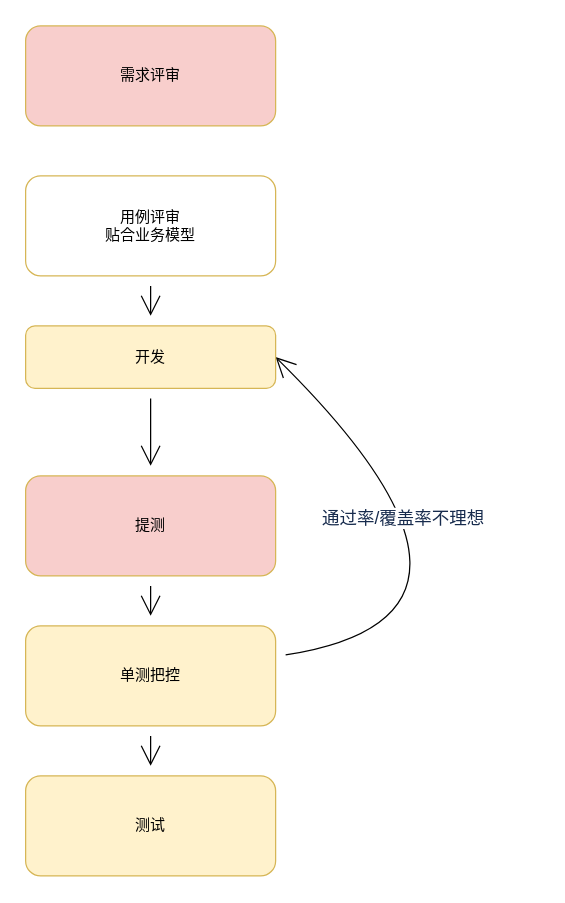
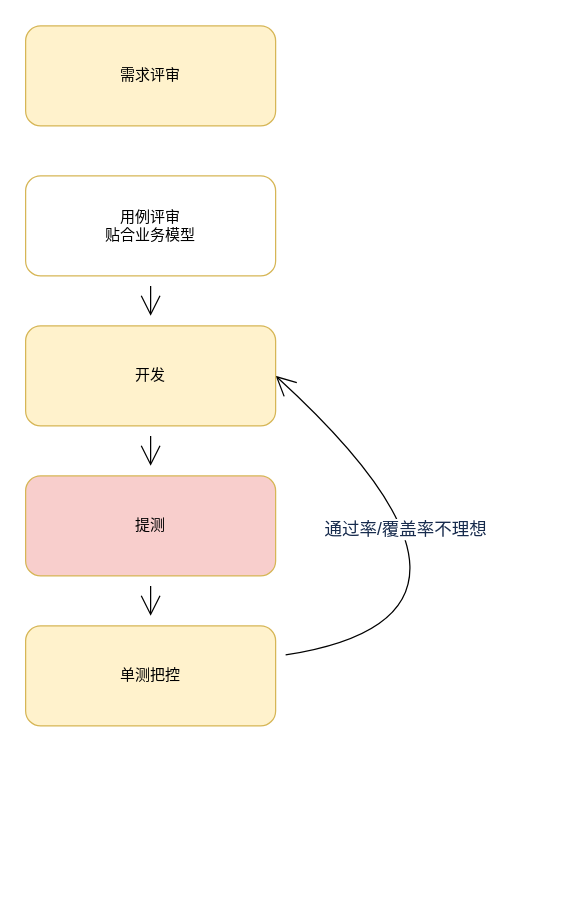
node "需求评审": fillcolor #f8cecc -> #fff2cc
node "开发": size 250x63 -> 250x100
edge "单测把控" -> "测试": removed
node "测试": removed
